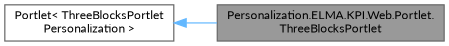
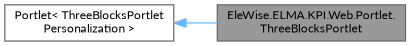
node "Personalization.ELMA.KPI.Web.Portlet. ThreeBlocksPortlet": label "Personalization.ELMA.KPI.Web.Portlet. ThreeBlocksPortlet" -> "EleWise.ELMA.KPI.Web.Portlet. ThreeBlocksPortlet"
